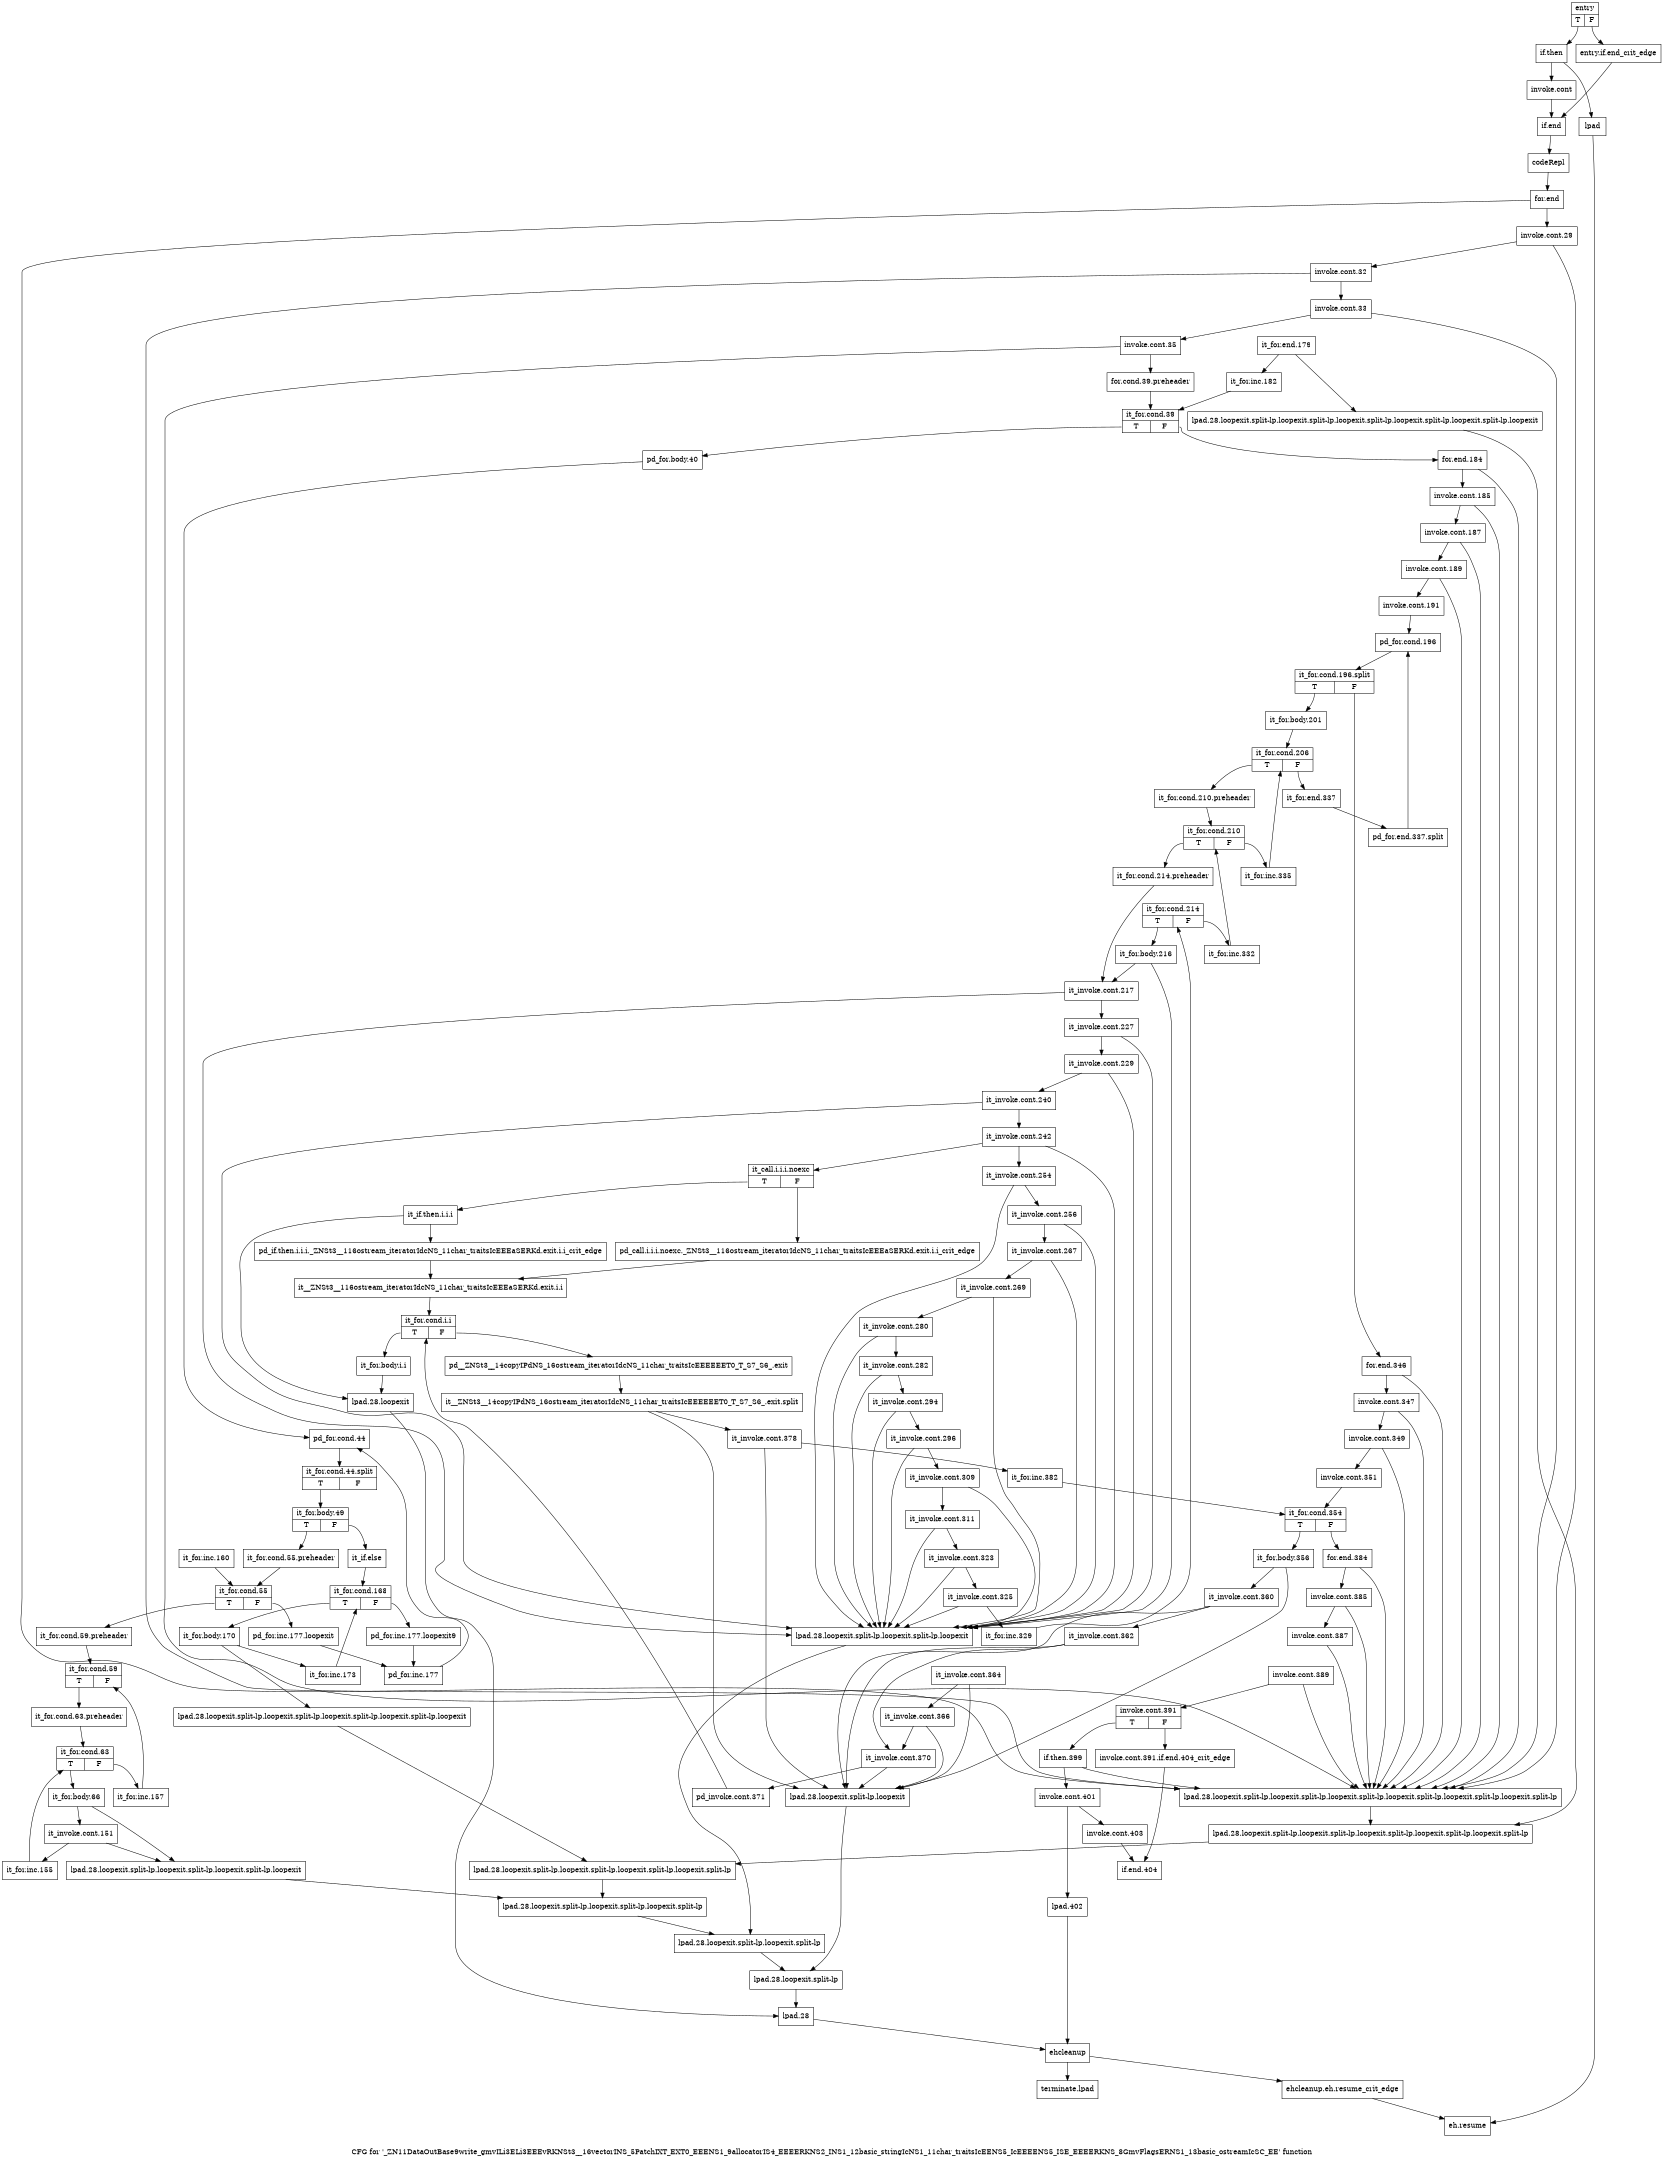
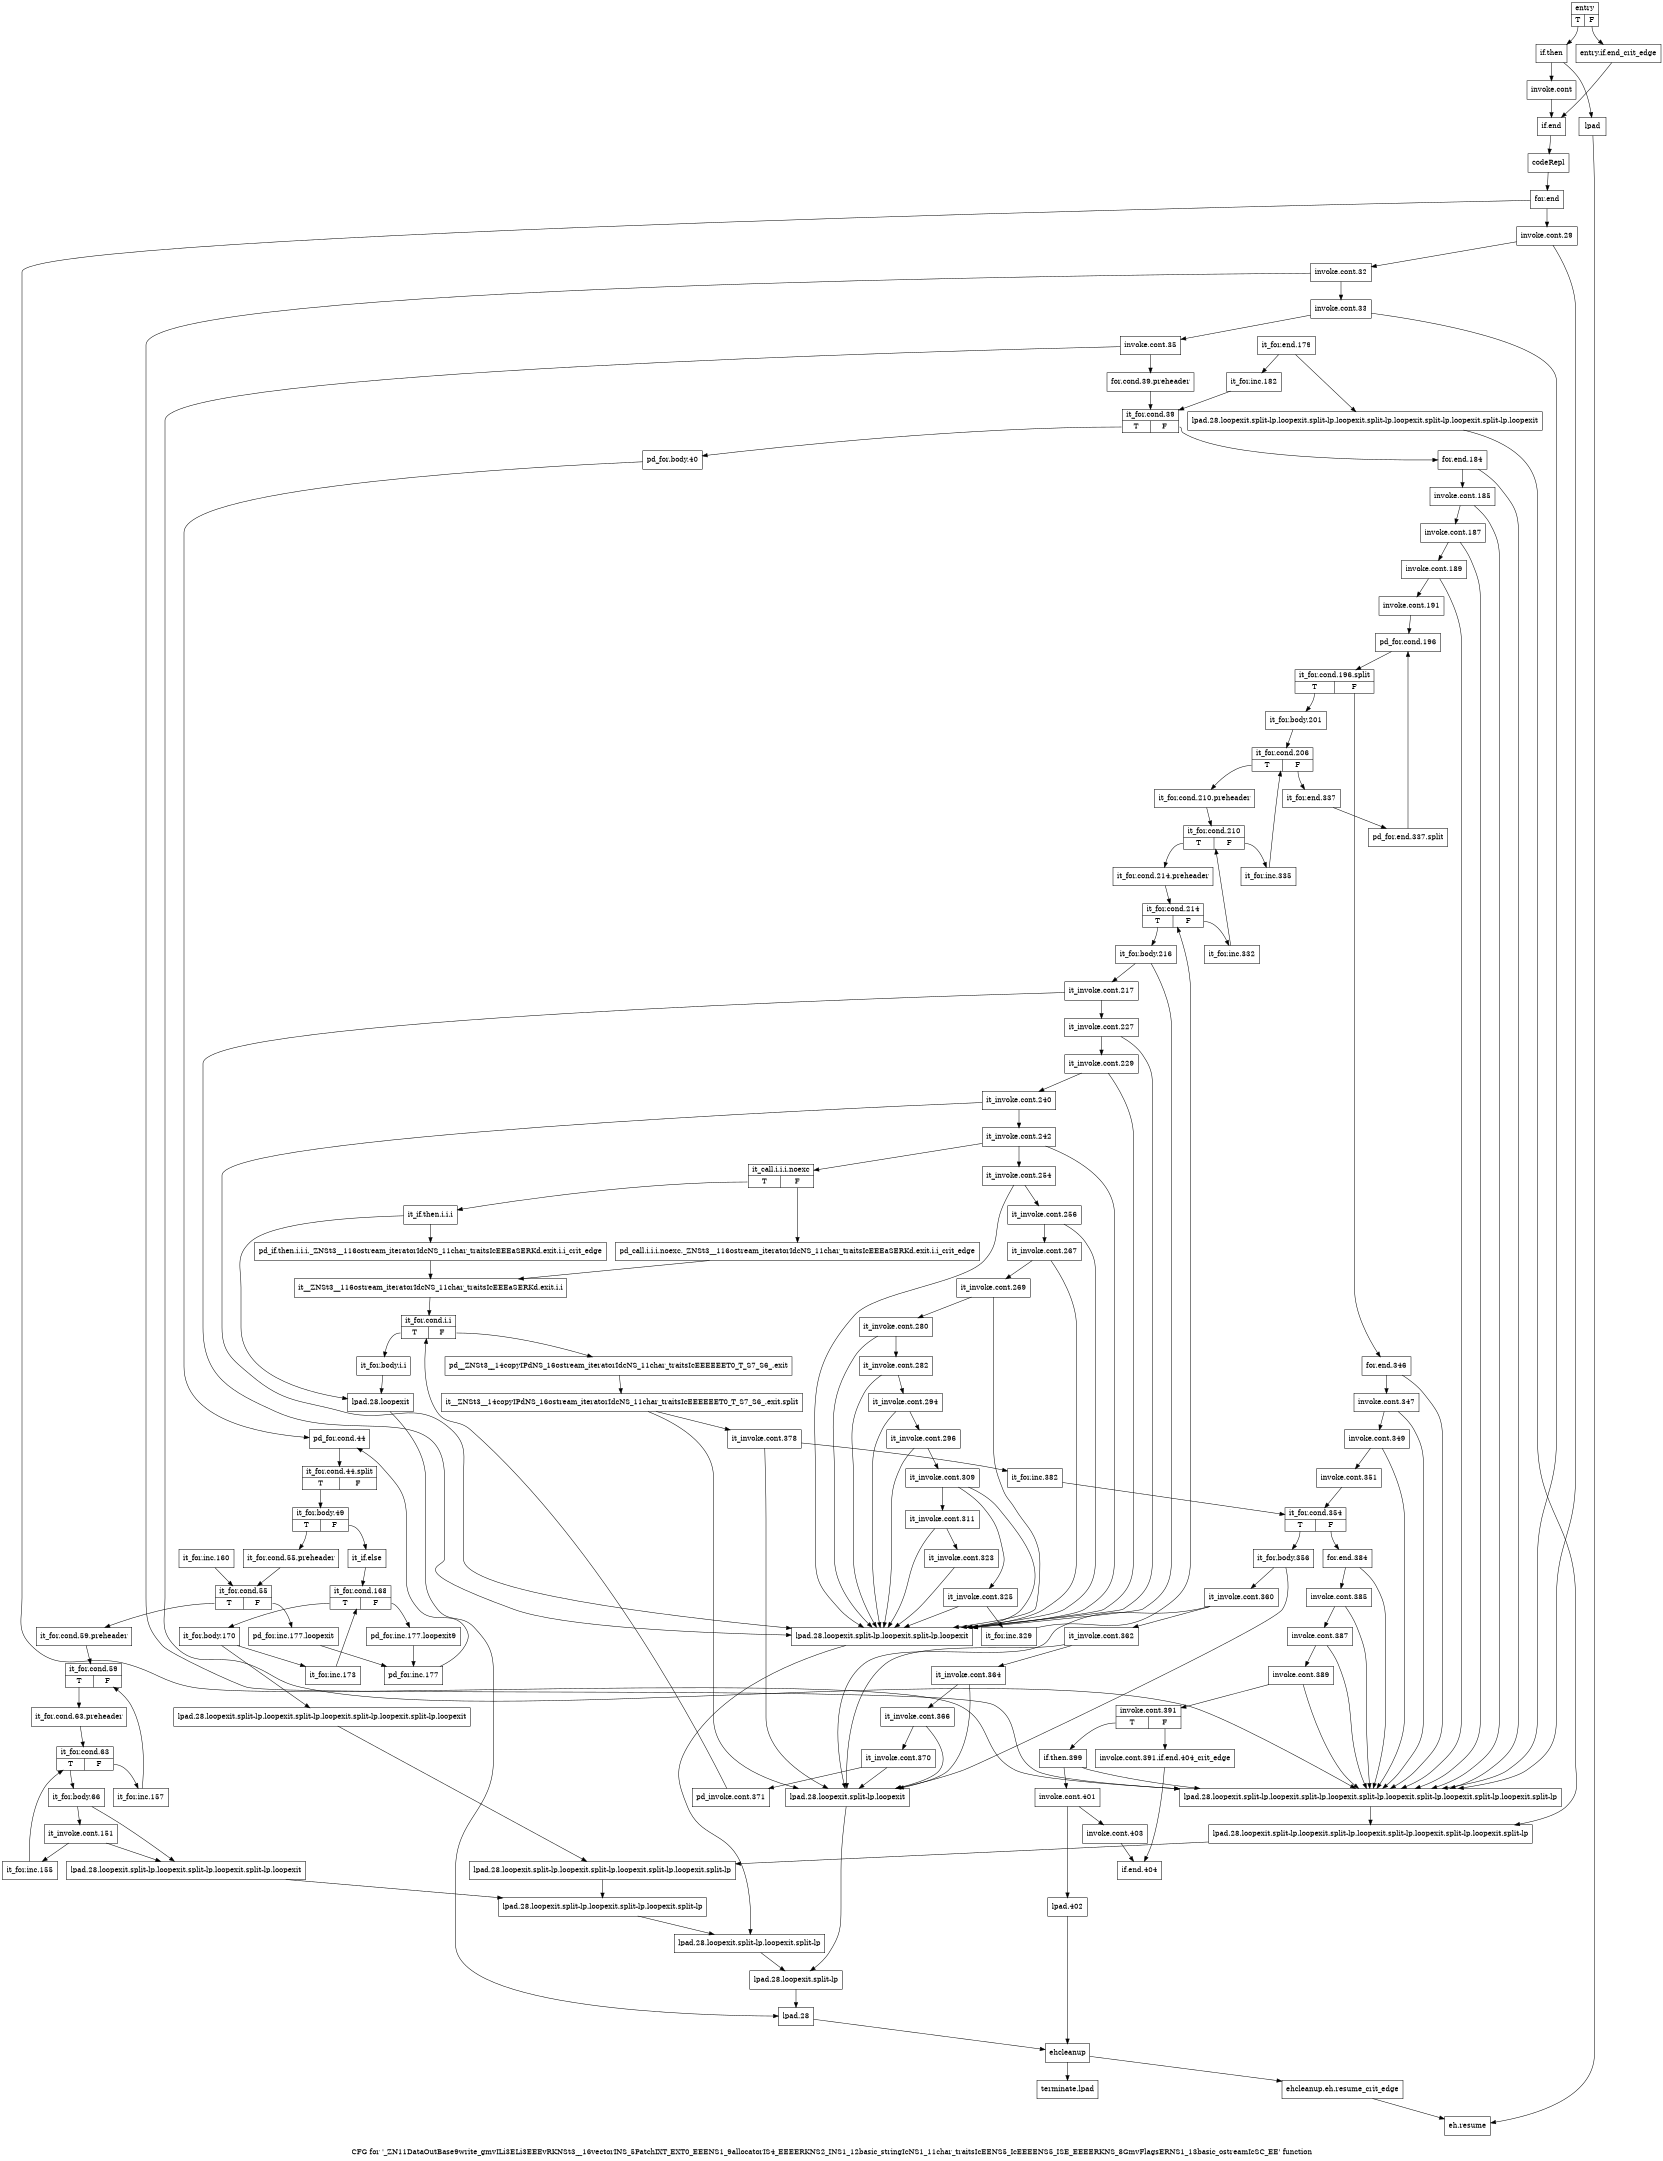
edge "it_for.cond.214.preheader" -> "it_invoke.cont.217": now "it_for.cond.214.preheader" -> "it_for.cond.214"
edge "it_invoke.cont.323" -> "it_invoke.cont.325": now "it_invoke.cont.309" -> "it_invoke.cont.325"
edge "invoke.cont.387" -> "invoke.cont.389": added
edge "it_invoke.cont.362" -> "it_invoke.cont.370": now "it_invoke.cont.362" -> "it_invoke.cont.364"
